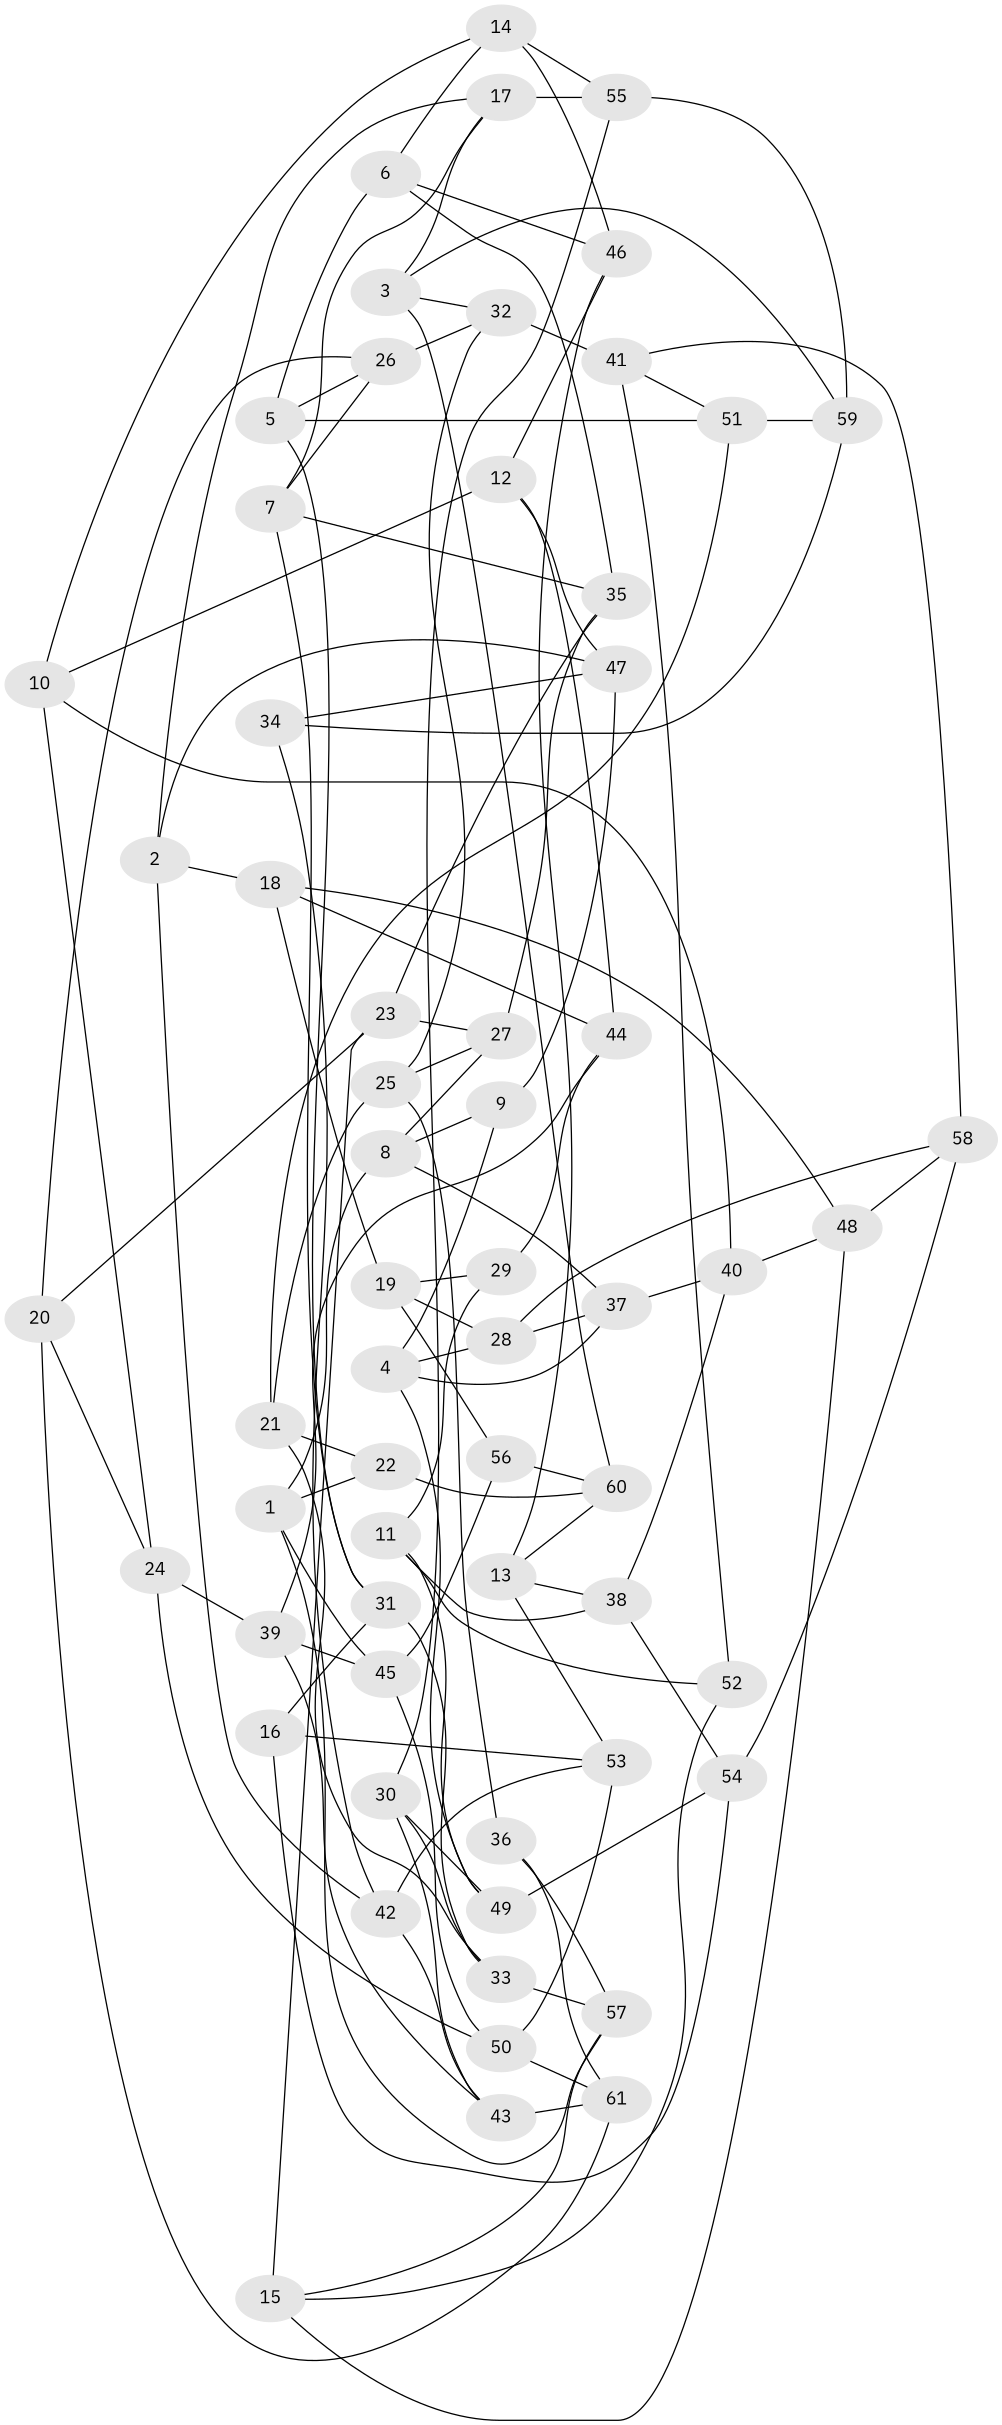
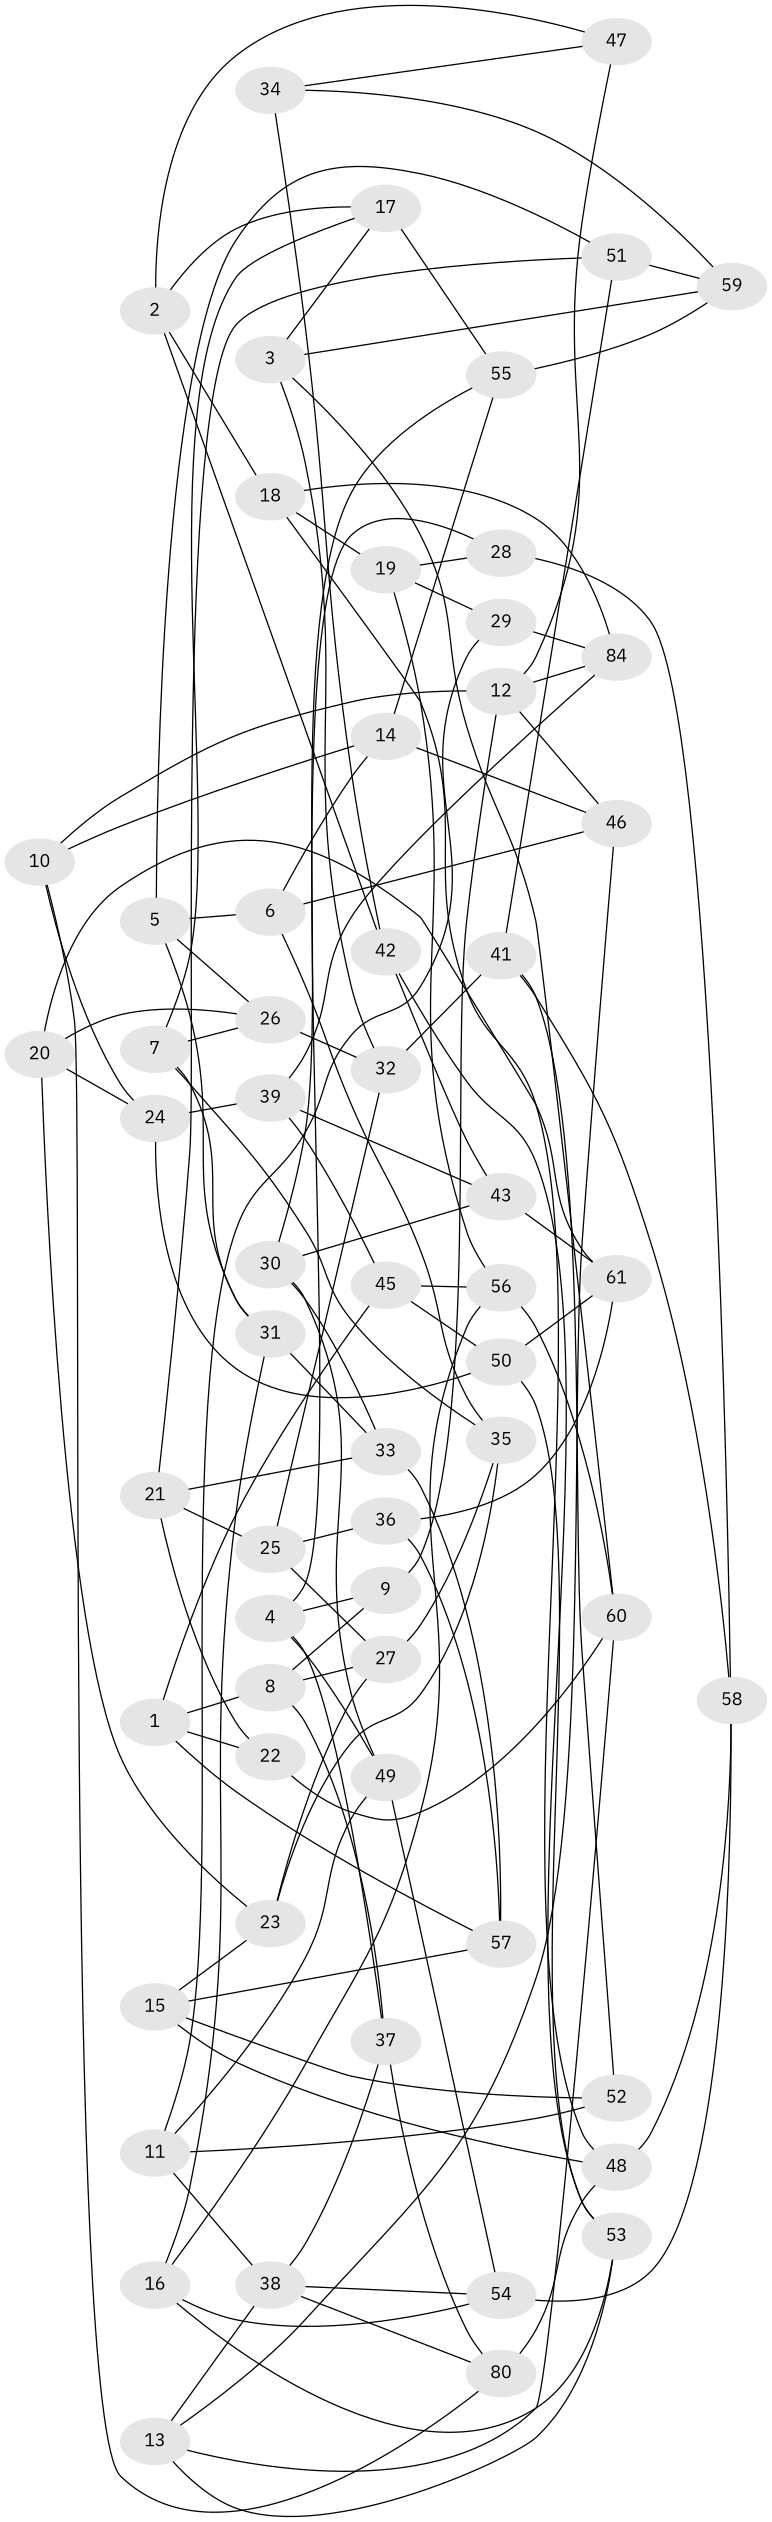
edge "47" -- "9": now "12" -- "9"
node "44": label "44" -> "84"
node "40": label "40" -> "80"
edge "37" -- "28": now "37" -- "38"
edge "56" -- "16": added
